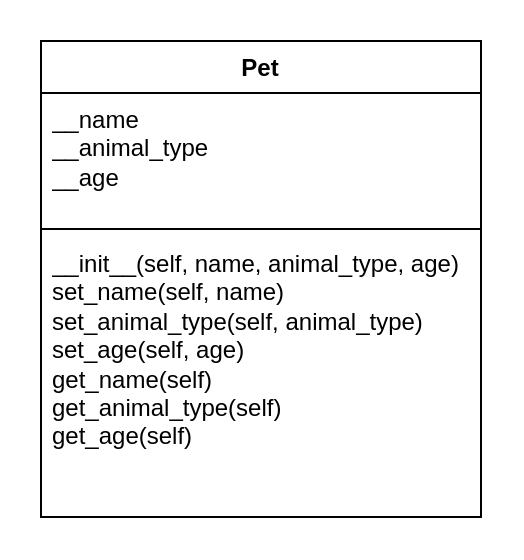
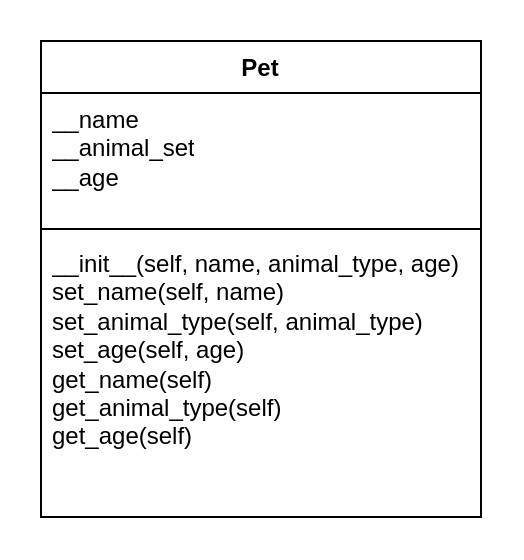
node "__name __animal_type __age": label "__name __animal_type __age" -> "__name __animal_set __age"
